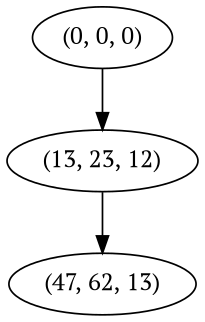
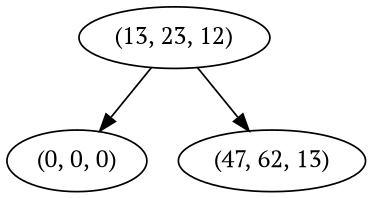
edge "(0, 0, 0)" -> "(13, 23, 12)": reversed
